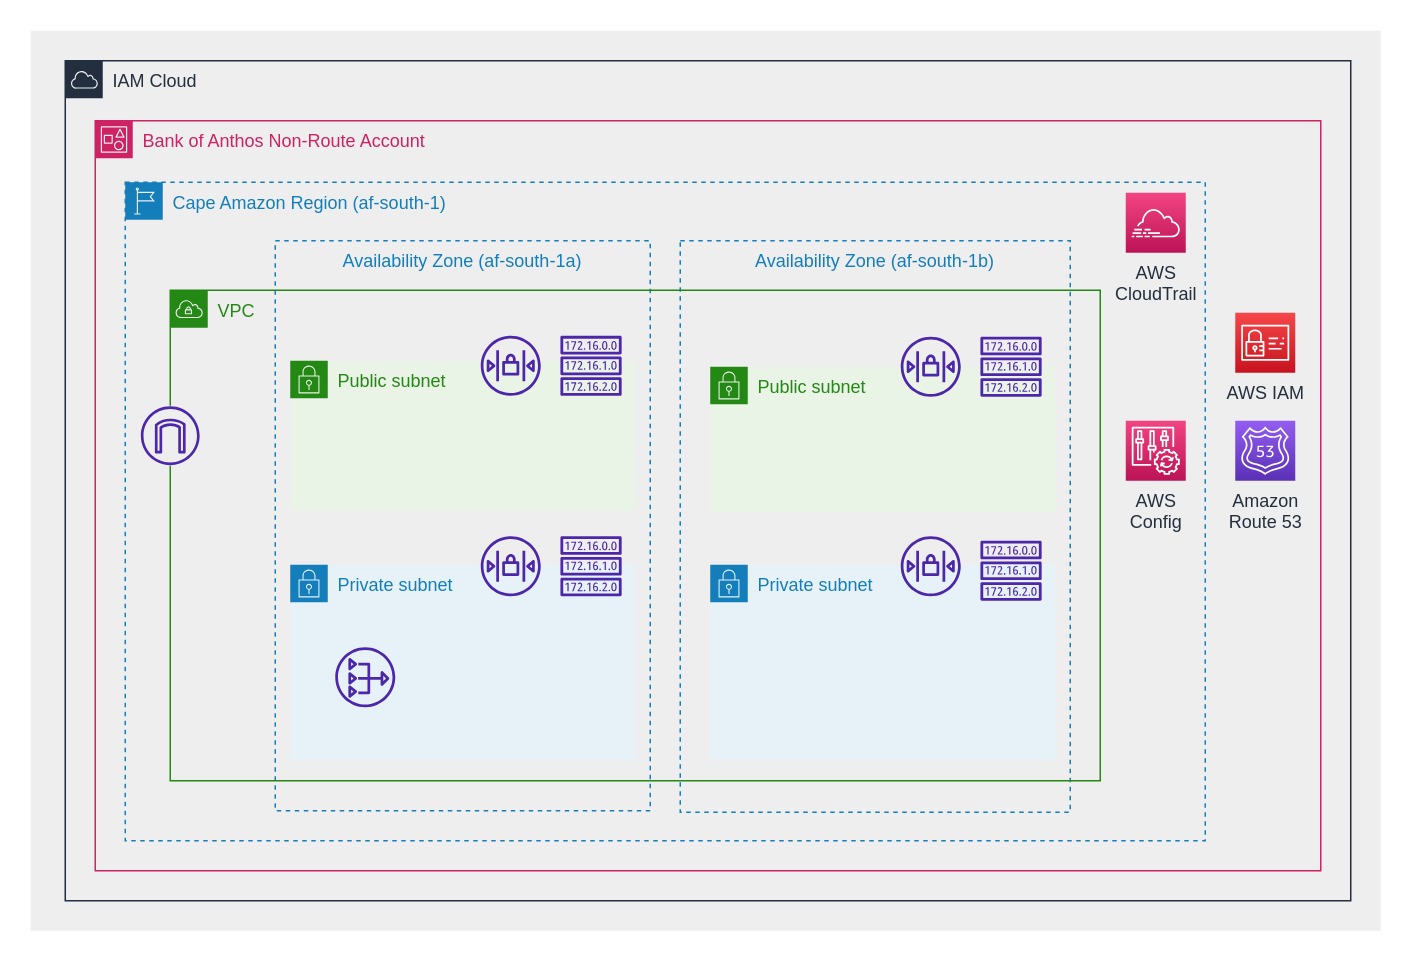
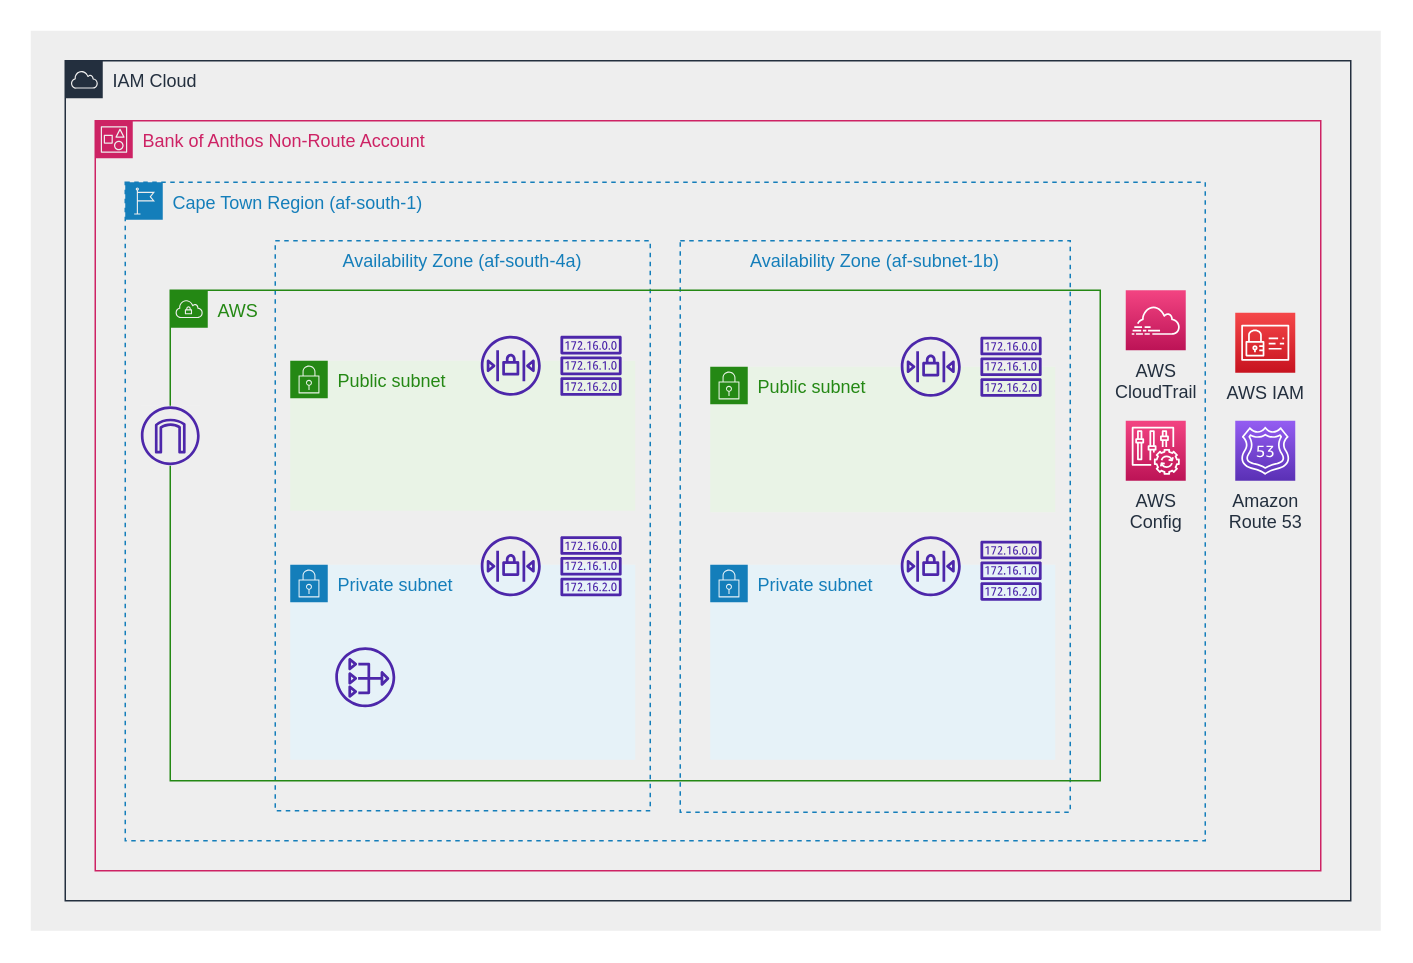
node "Cape Amazon Region (af-south-1)": label "Cape Amazon Region (af-south-1)" -> "Cape Town Region (af-south-1)"
node "AWS CloudTrail": moved (1156, 223) -> (1156, 320)
node "Availability Zone (af-south-1a)": label "Availability Zone (af-south-1a)" -> "Availability Zone (af-south-4a)"
node "Availability Zone (af-south-1b)": label "Availability Zone (af-south-1b)" -> "Availability Zone (af-subnet-1b)"
node "VPC": label "VPC" -> "AWS"
